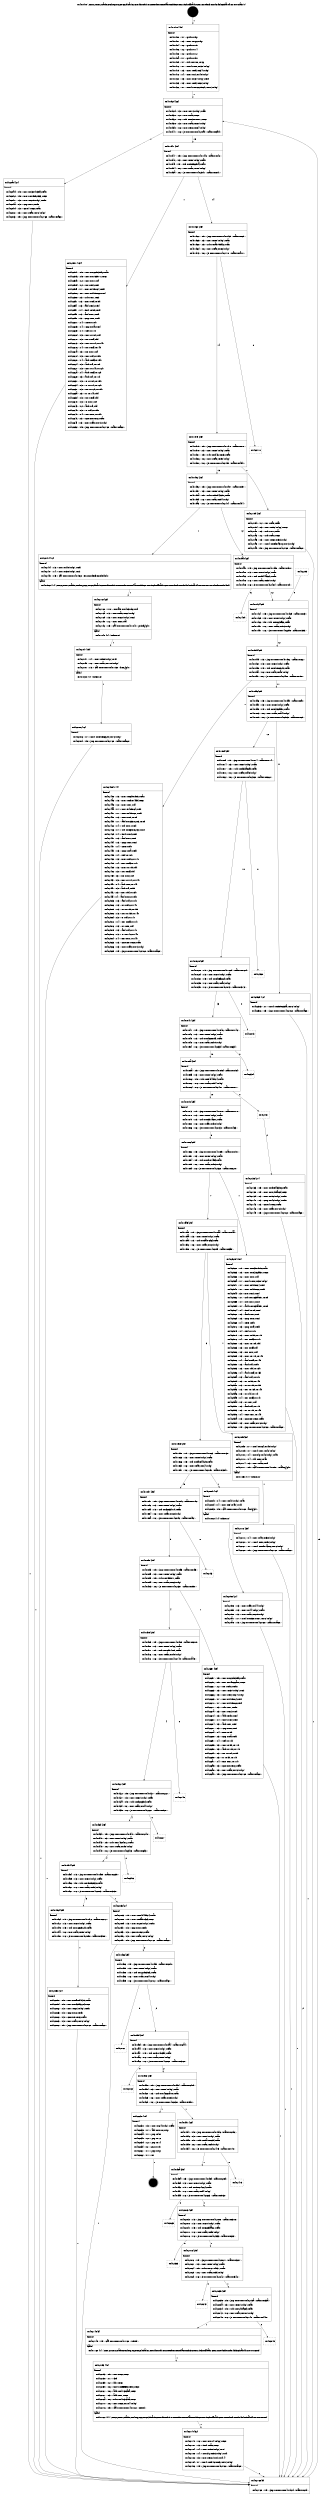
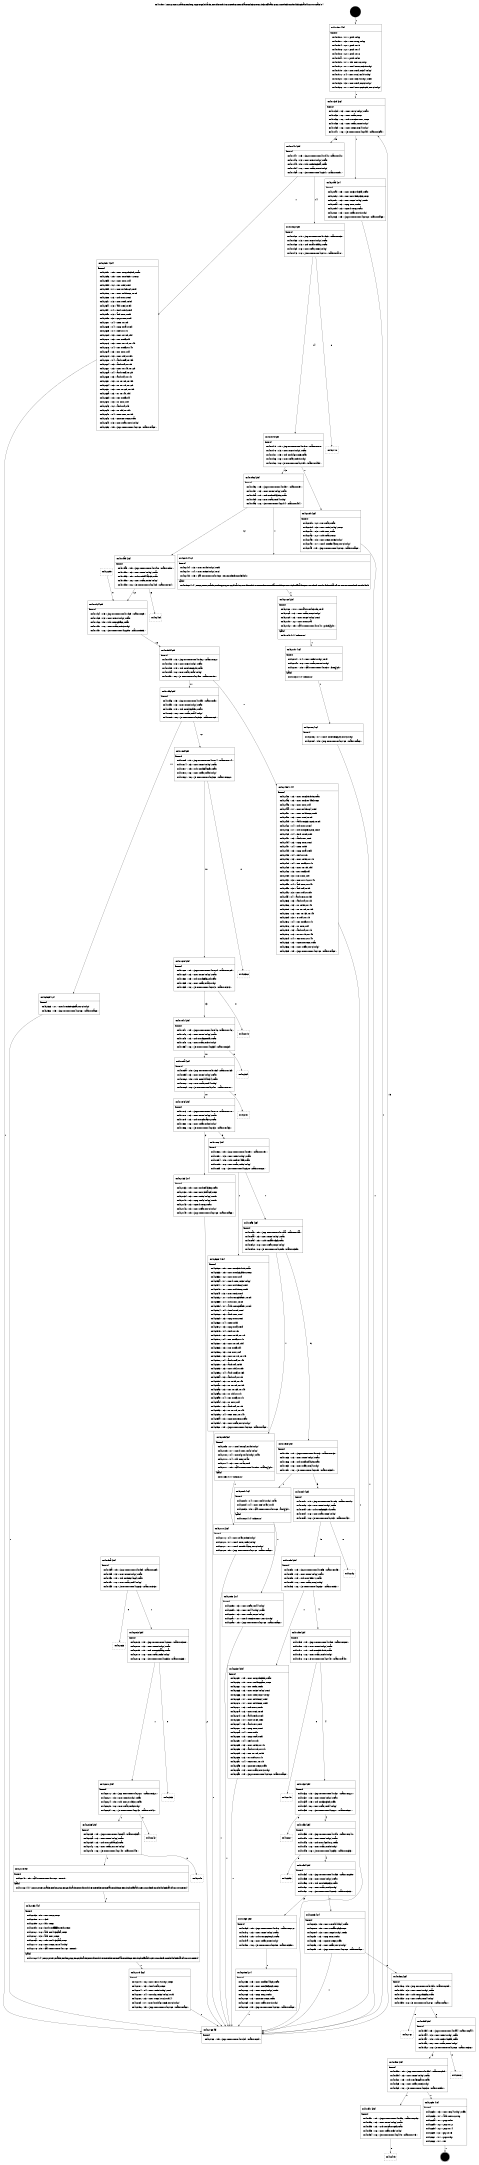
edge "0x402481" -> "0x402133 [27]": now "0x401e73 [25]" -> "0x402133 [27]"
edge "0x401fd1 [25]" -> "0x401fea [25]": removed, label "1"
